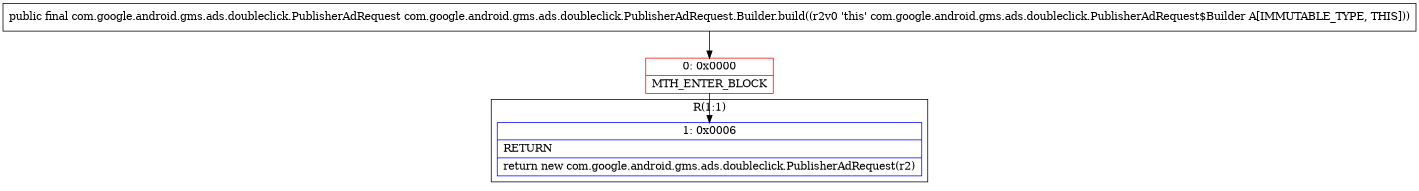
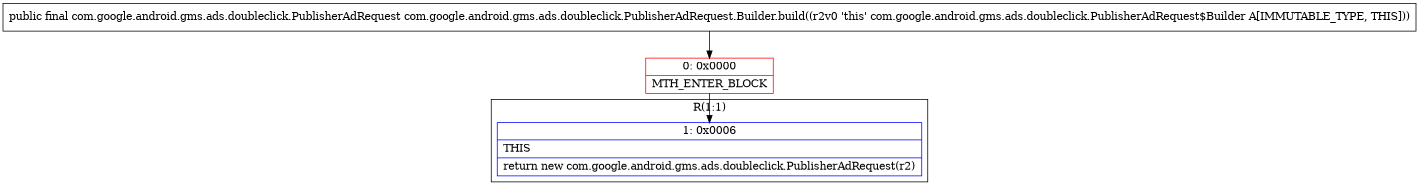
node "1: 0x0006": text "RETURN" -> "THIS"
